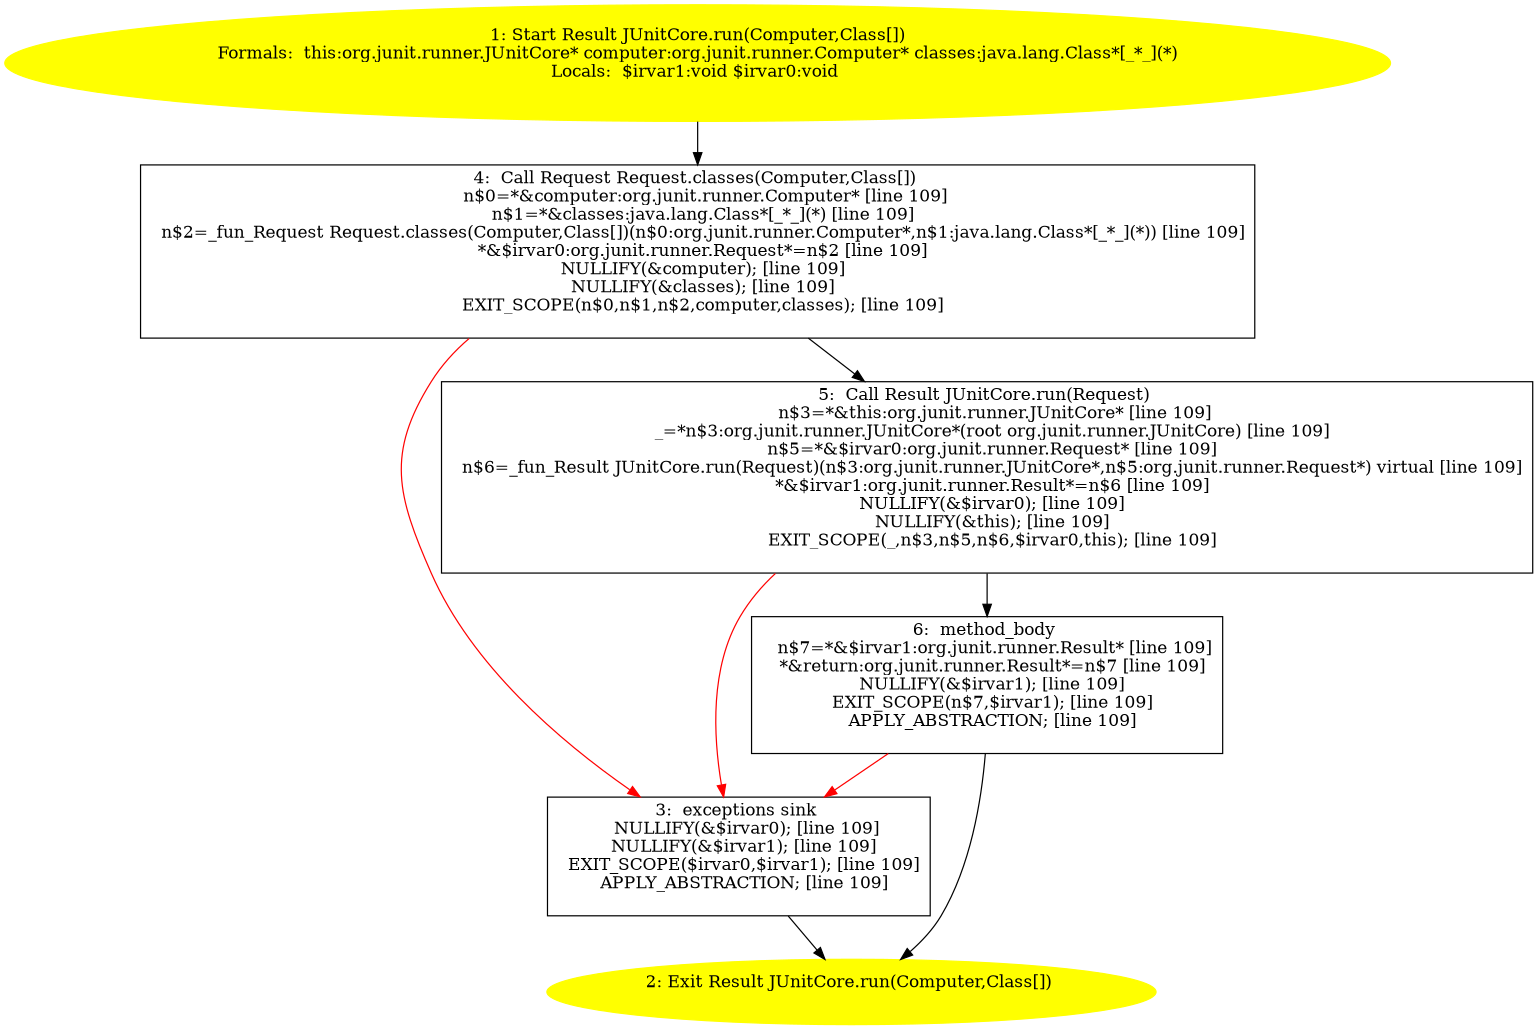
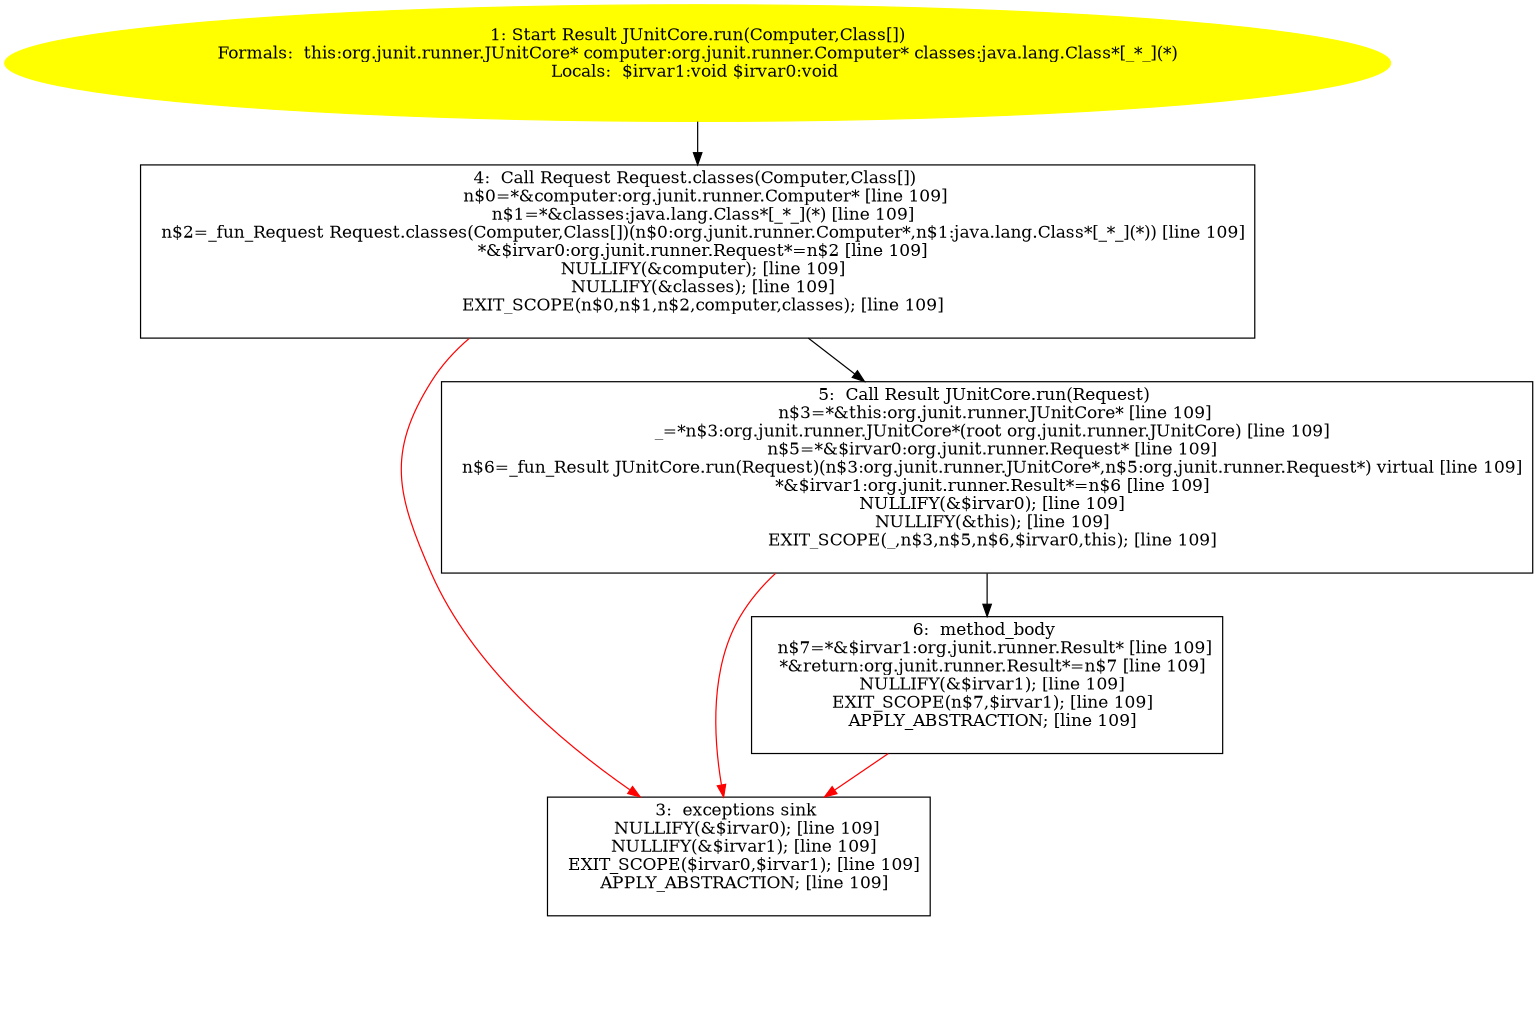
node "2: Exit Result JUnitCore.run(Computer,Class[])": removed
